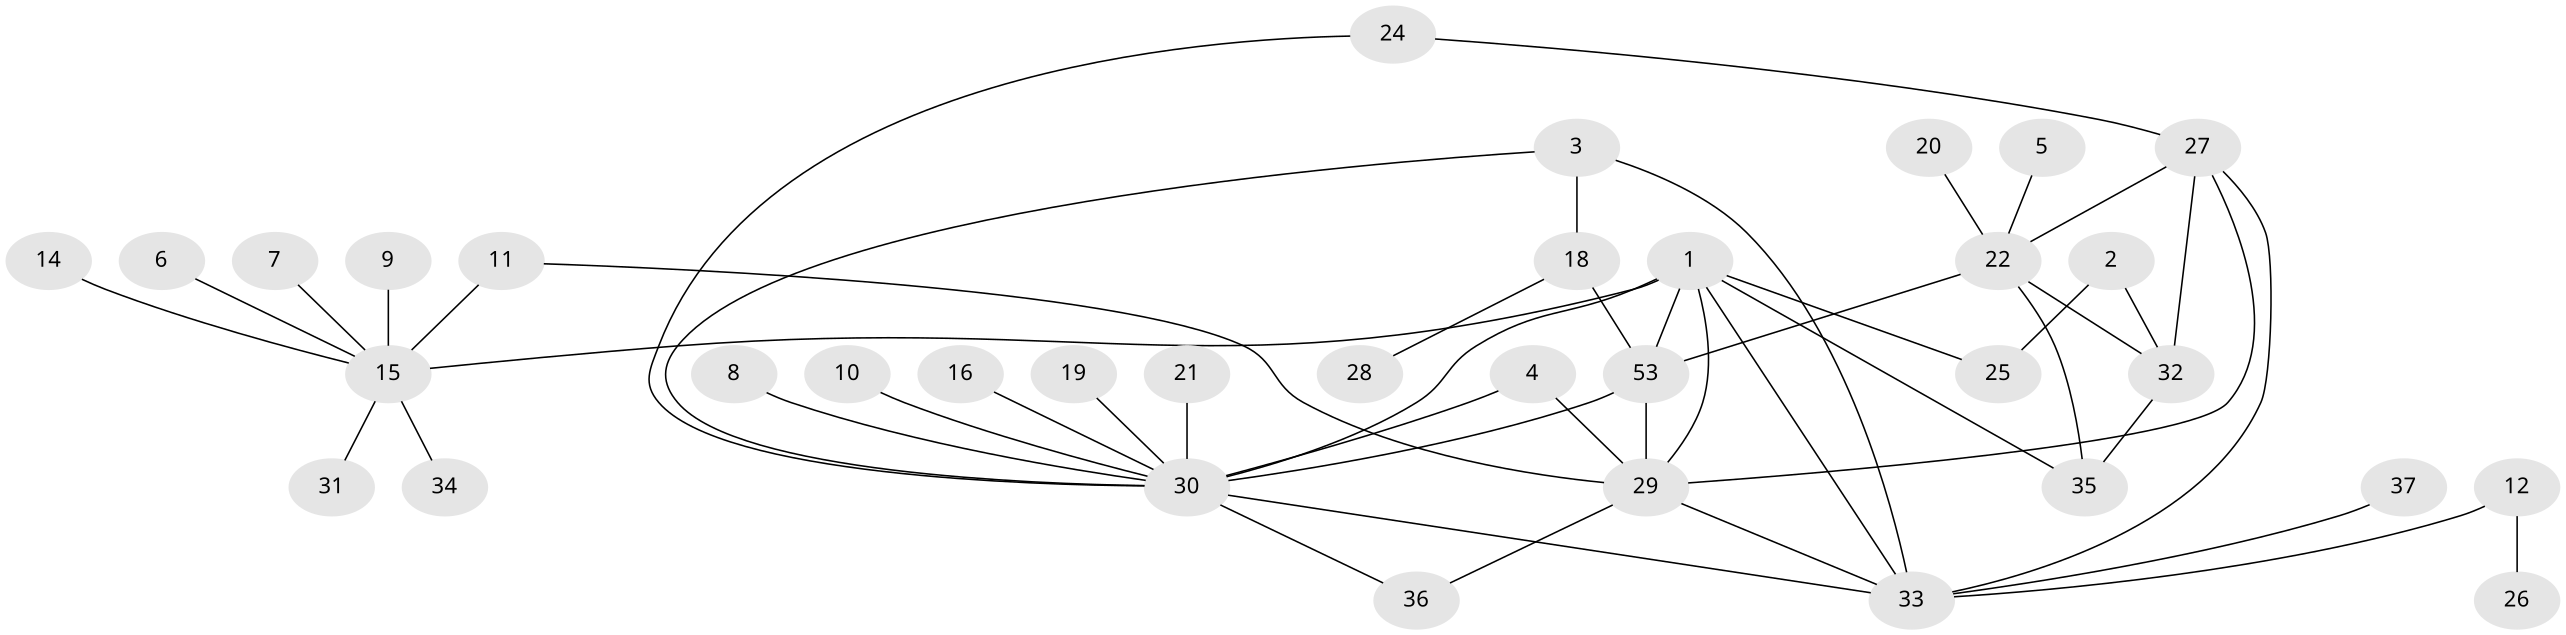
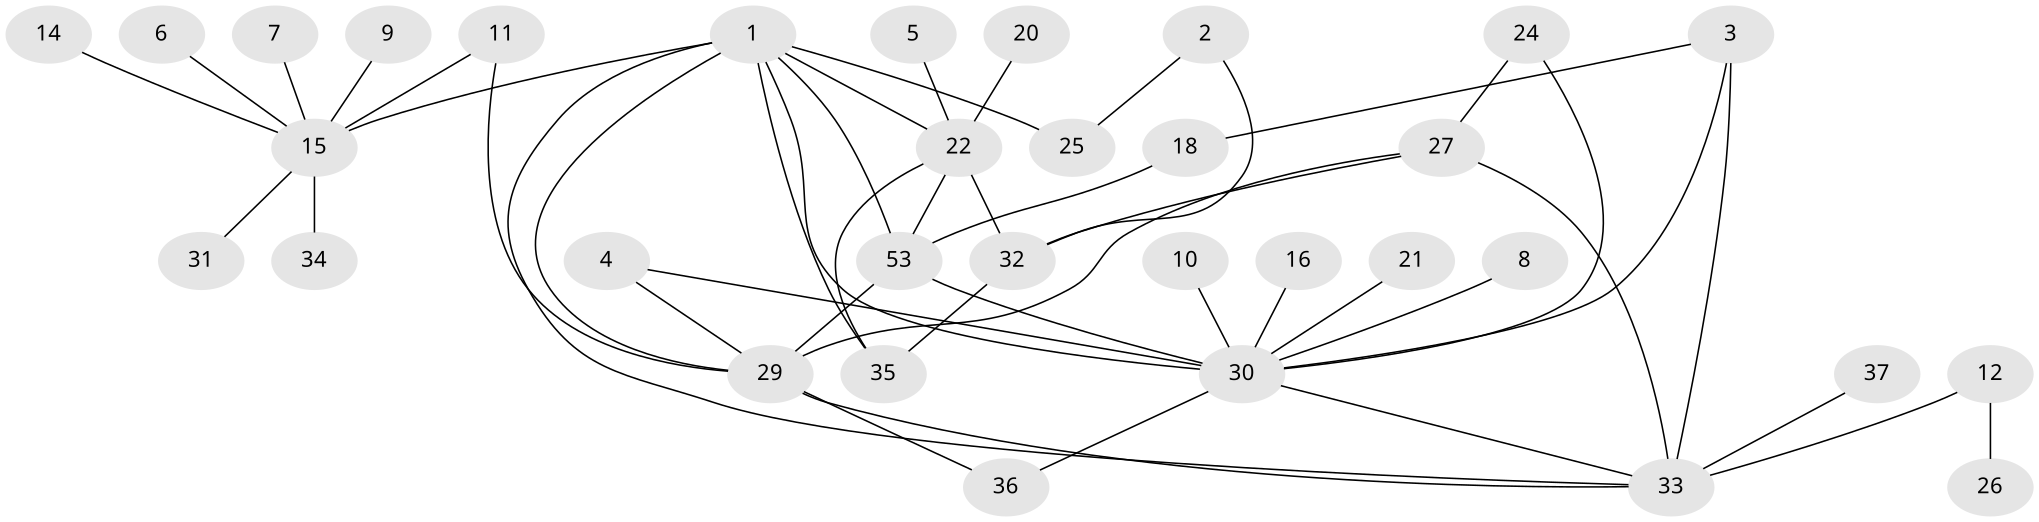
edge "27" -- "22": now "1" -- "22"
node "19": removed
node "28": removed
